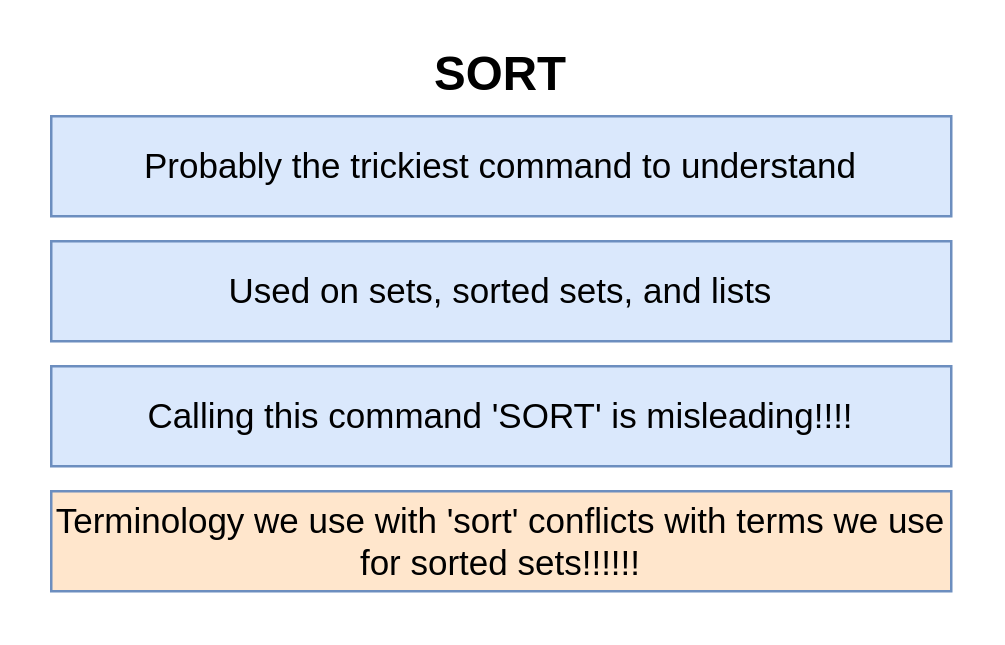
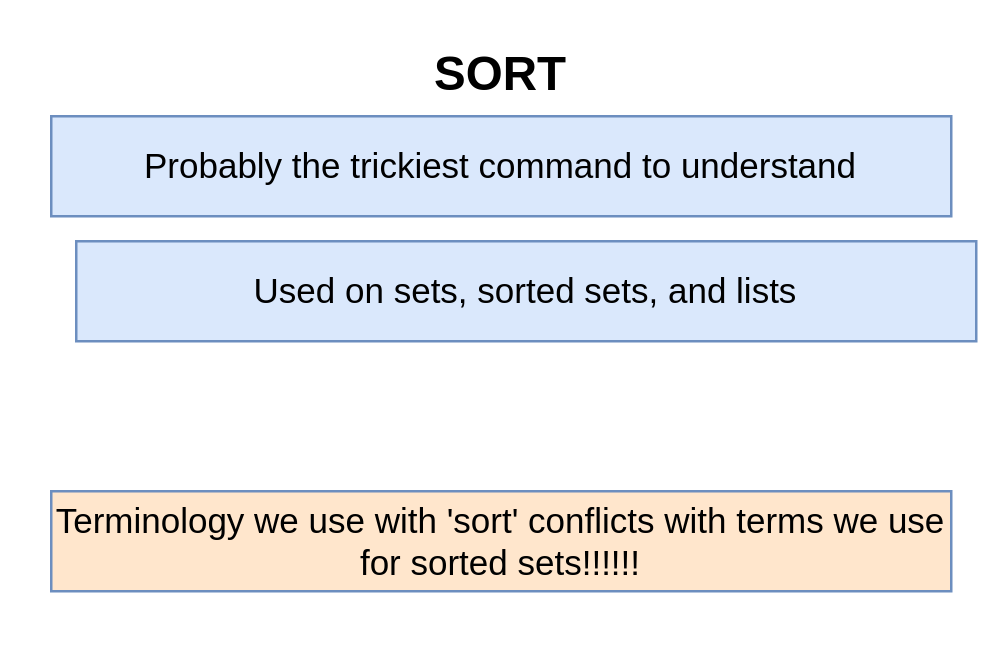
node "Used on sets, sorted sets, and lists": moved (501, 291) -> (526, 291)
node "Calling this command 'SORT' is misleading!!!!": removed
